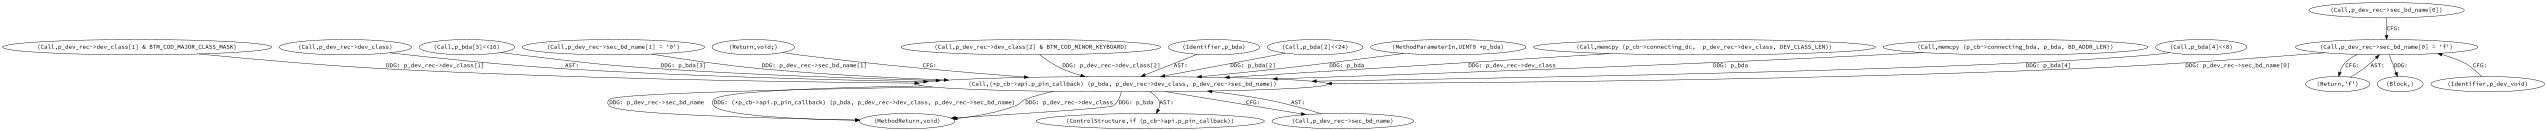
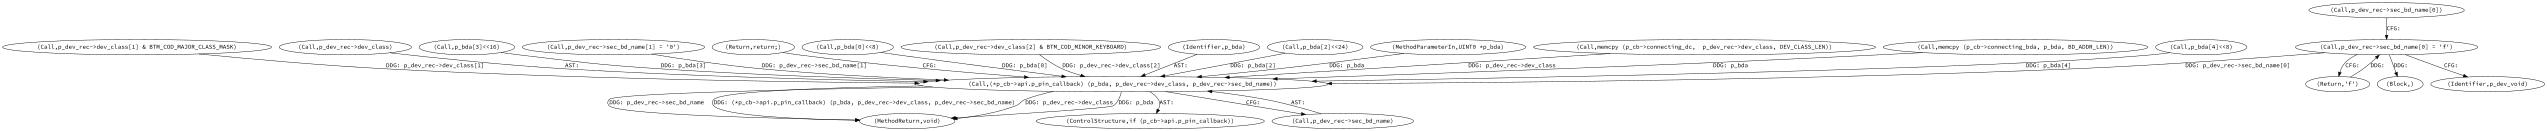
node "(Return,void;)": label "(Return,void;)" -> "(Return,return;)"
node "(Call,p_bda[0]<<8)": added
edge "(Identifier,p_dev_void)" -> "(Call,p_dev_rec->sec_bd_name[0] = 'f')": reversed
edge "(Return,'f')" -> "(Call,p_dev_rec->sec_bd_name[0] = 'f')": label "AST: " -> "DDG: "
